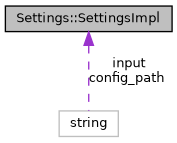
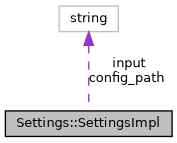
edge "string" -> "Settings::SettingsImpl": reversed
